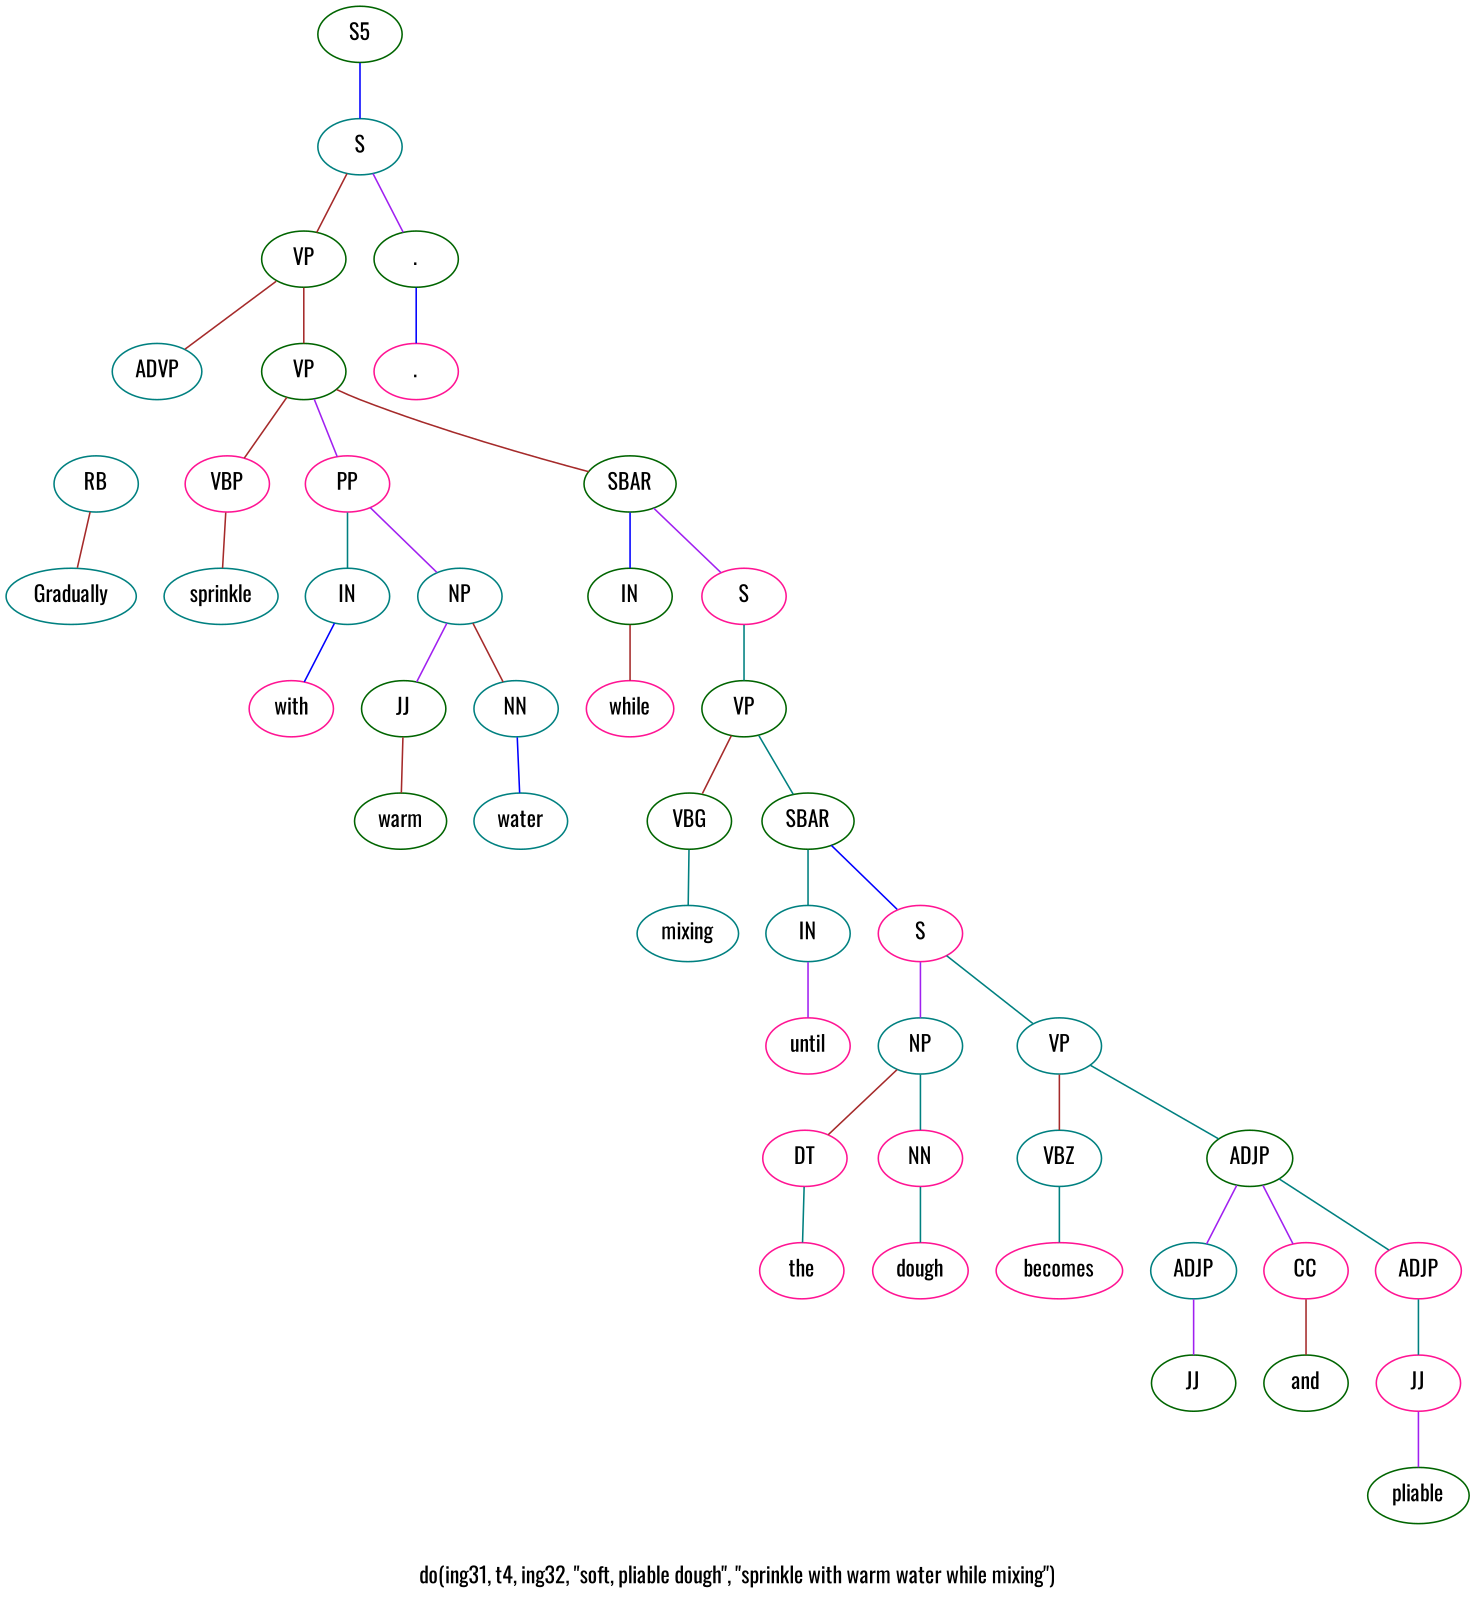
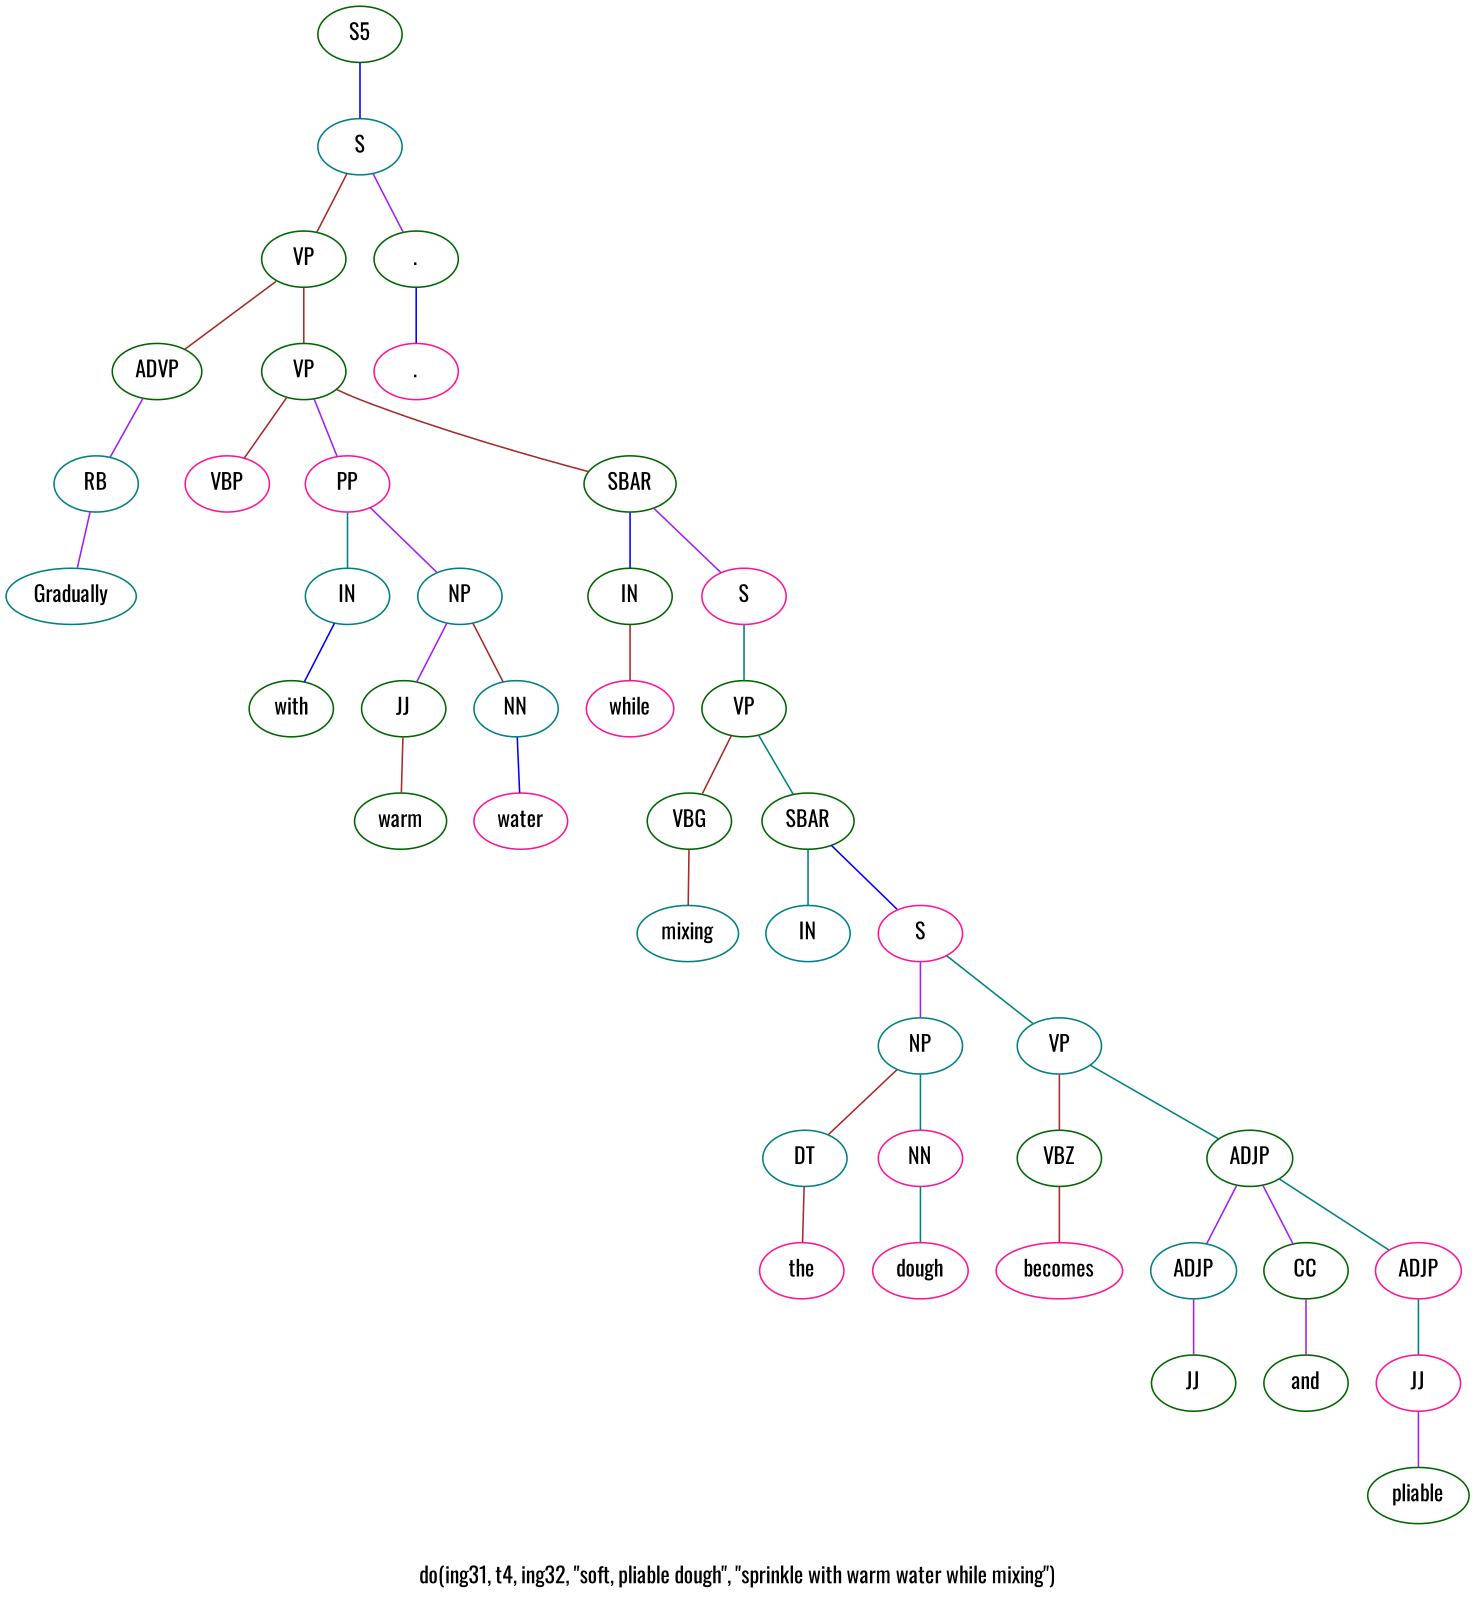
node "ADVP": color teal -> darkgreen
edge "ADVP" -- "RB": added
edge "RB" -- "Gradually": color brown -> purple
node "sprinkle": removed
node "with": color deeppink -> darkgreen
node "water": color teal -> deeppink
edge "VBG" -- "mixing": color teal -> brown
node "until": removed
node "DT": color deeppink -> teal
node "VBZ": color teal -> darkgreen
edge "DT" -- "the": color teal -> brown
edge "VBZ" -- "becomes": color teal -> brown
node "CC": color deeppink -> darkgreen
edge "CC" -- "and": color brown -> purple
